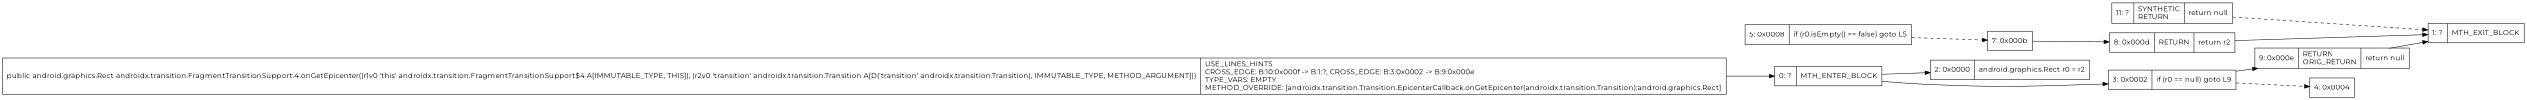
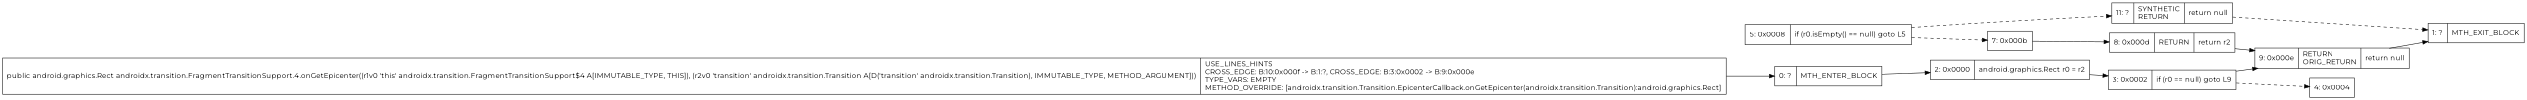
edge "5: 0x0008" -> "11: ?": added
node "5: 0x0008": text "if (r0.isEmpty() == false) goto L5" -> "if (r0.isEmpty() == null) goto L5"
edge "8: 0x000d" -> "1: ?": now "8: 0x000d" -> "9: 0x000e"
edge "0: ?" -> "3: 0x0002": now "2: 0x0000" -> "3: 0x0002"
